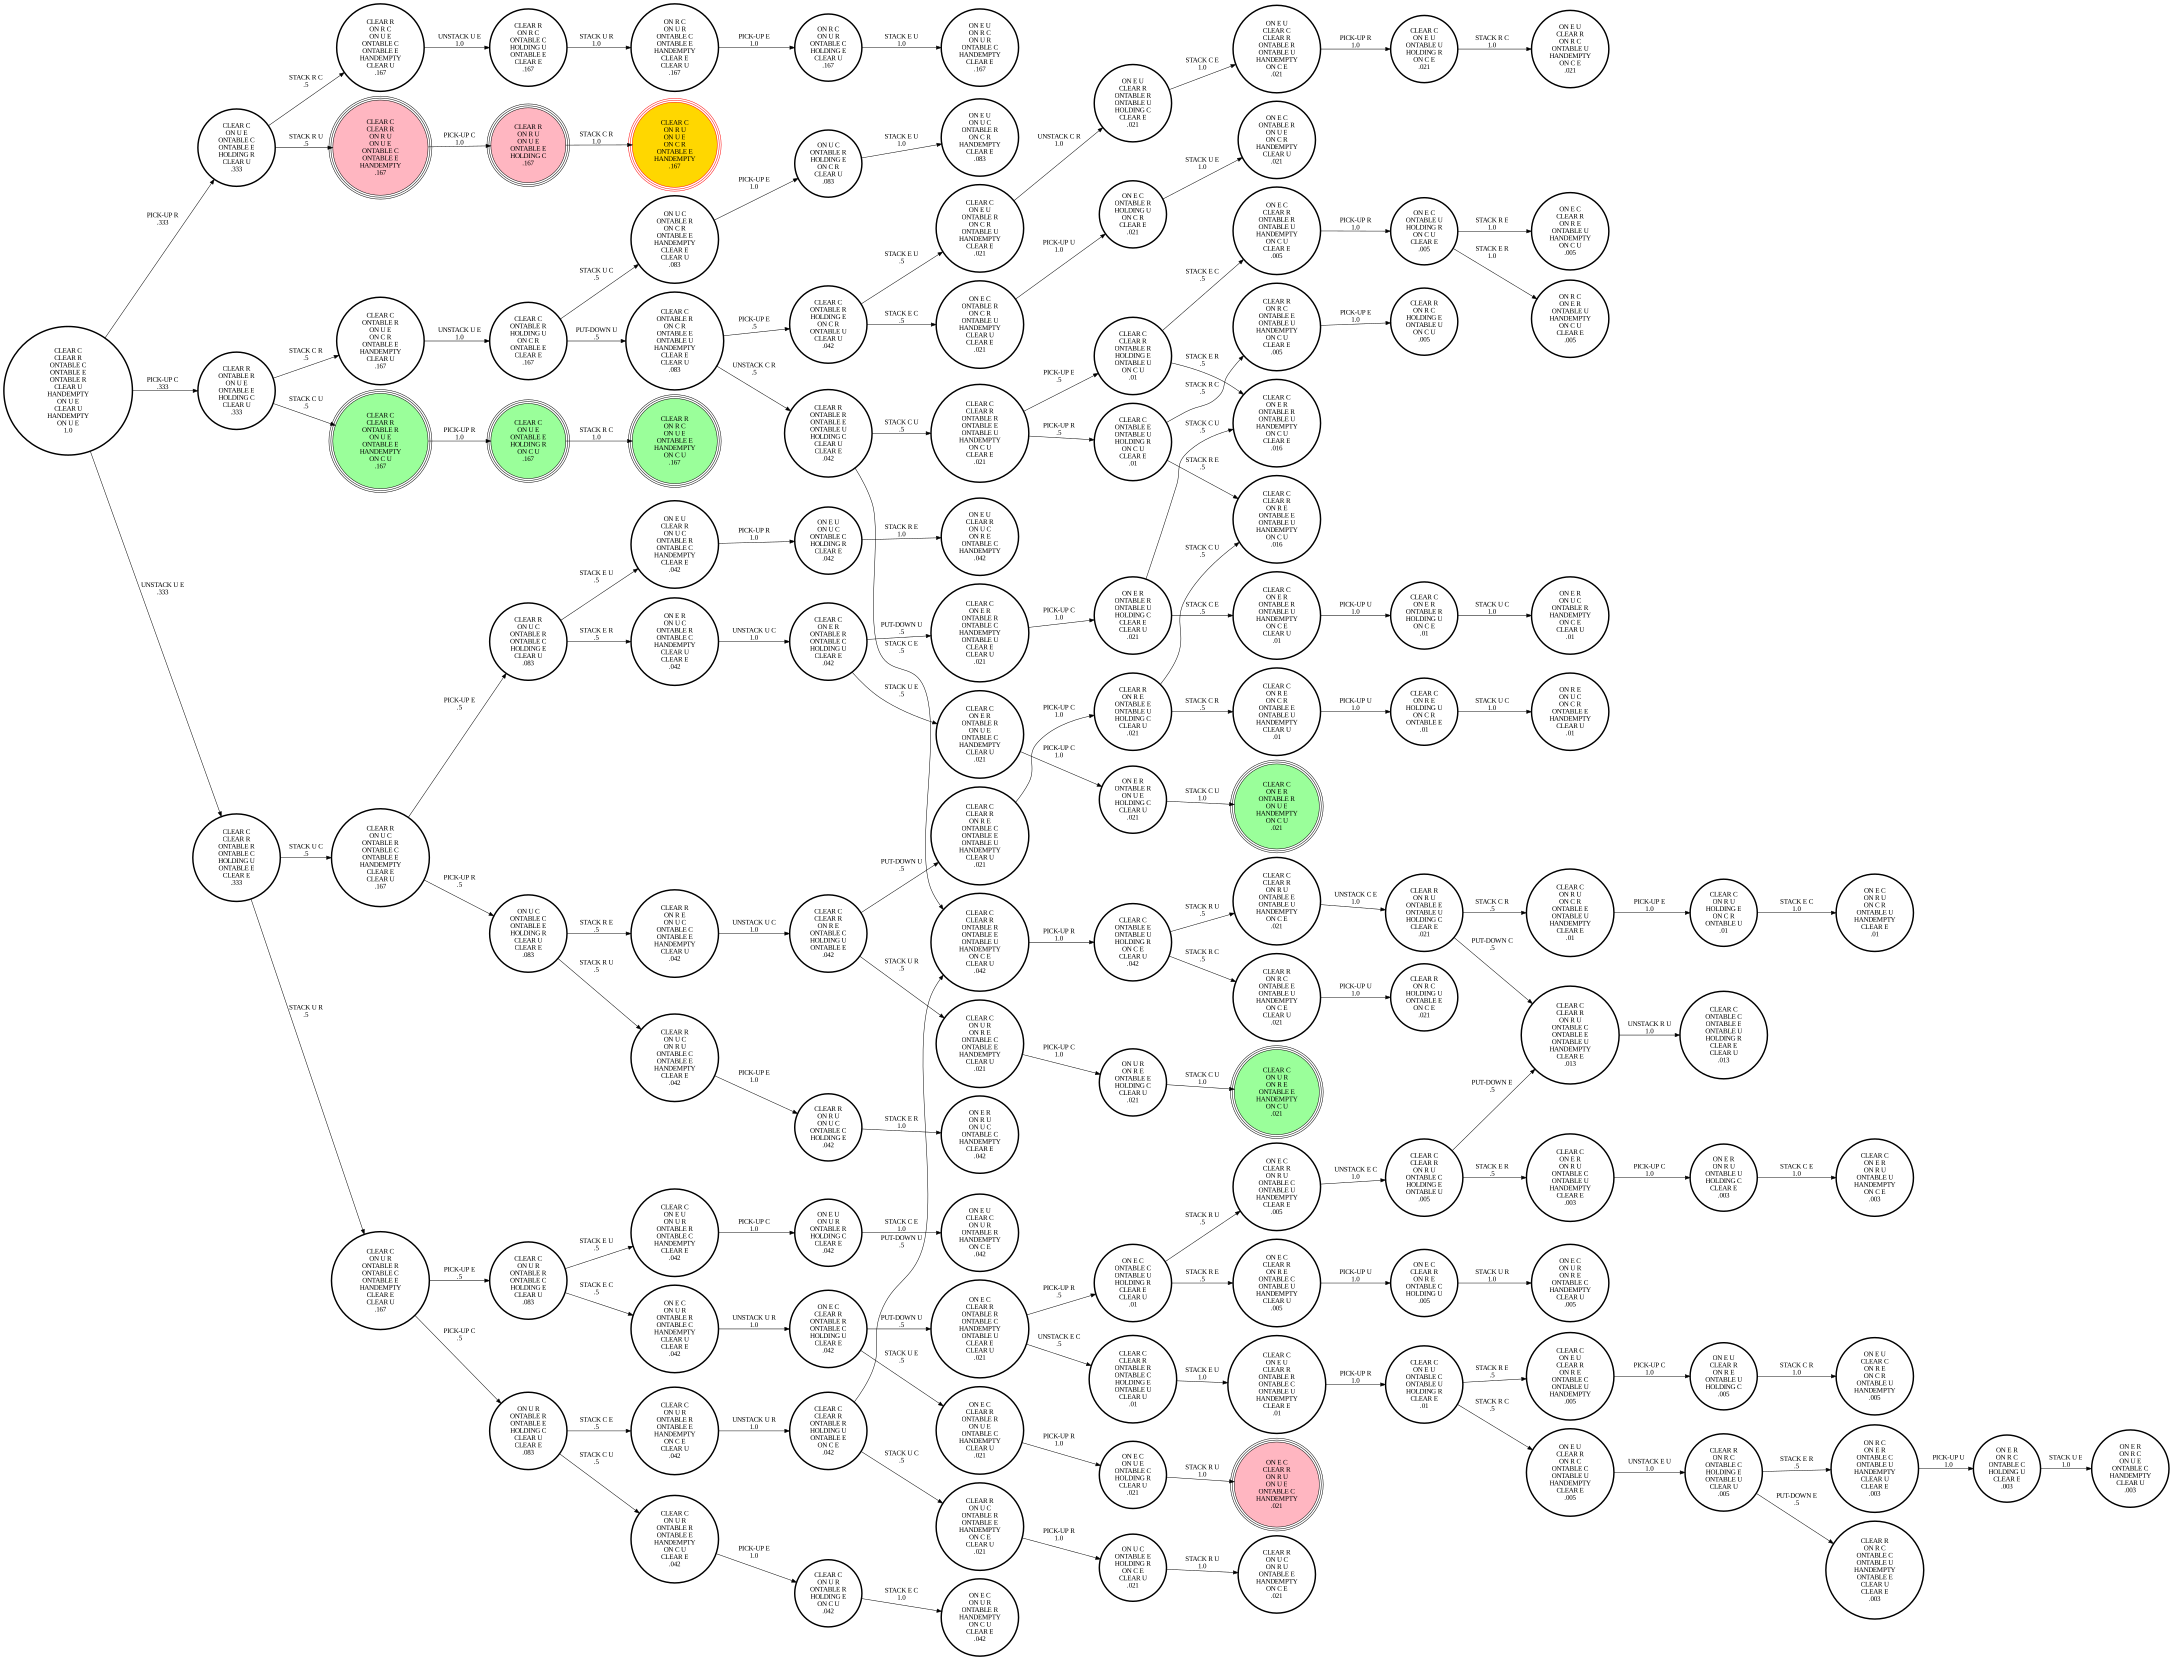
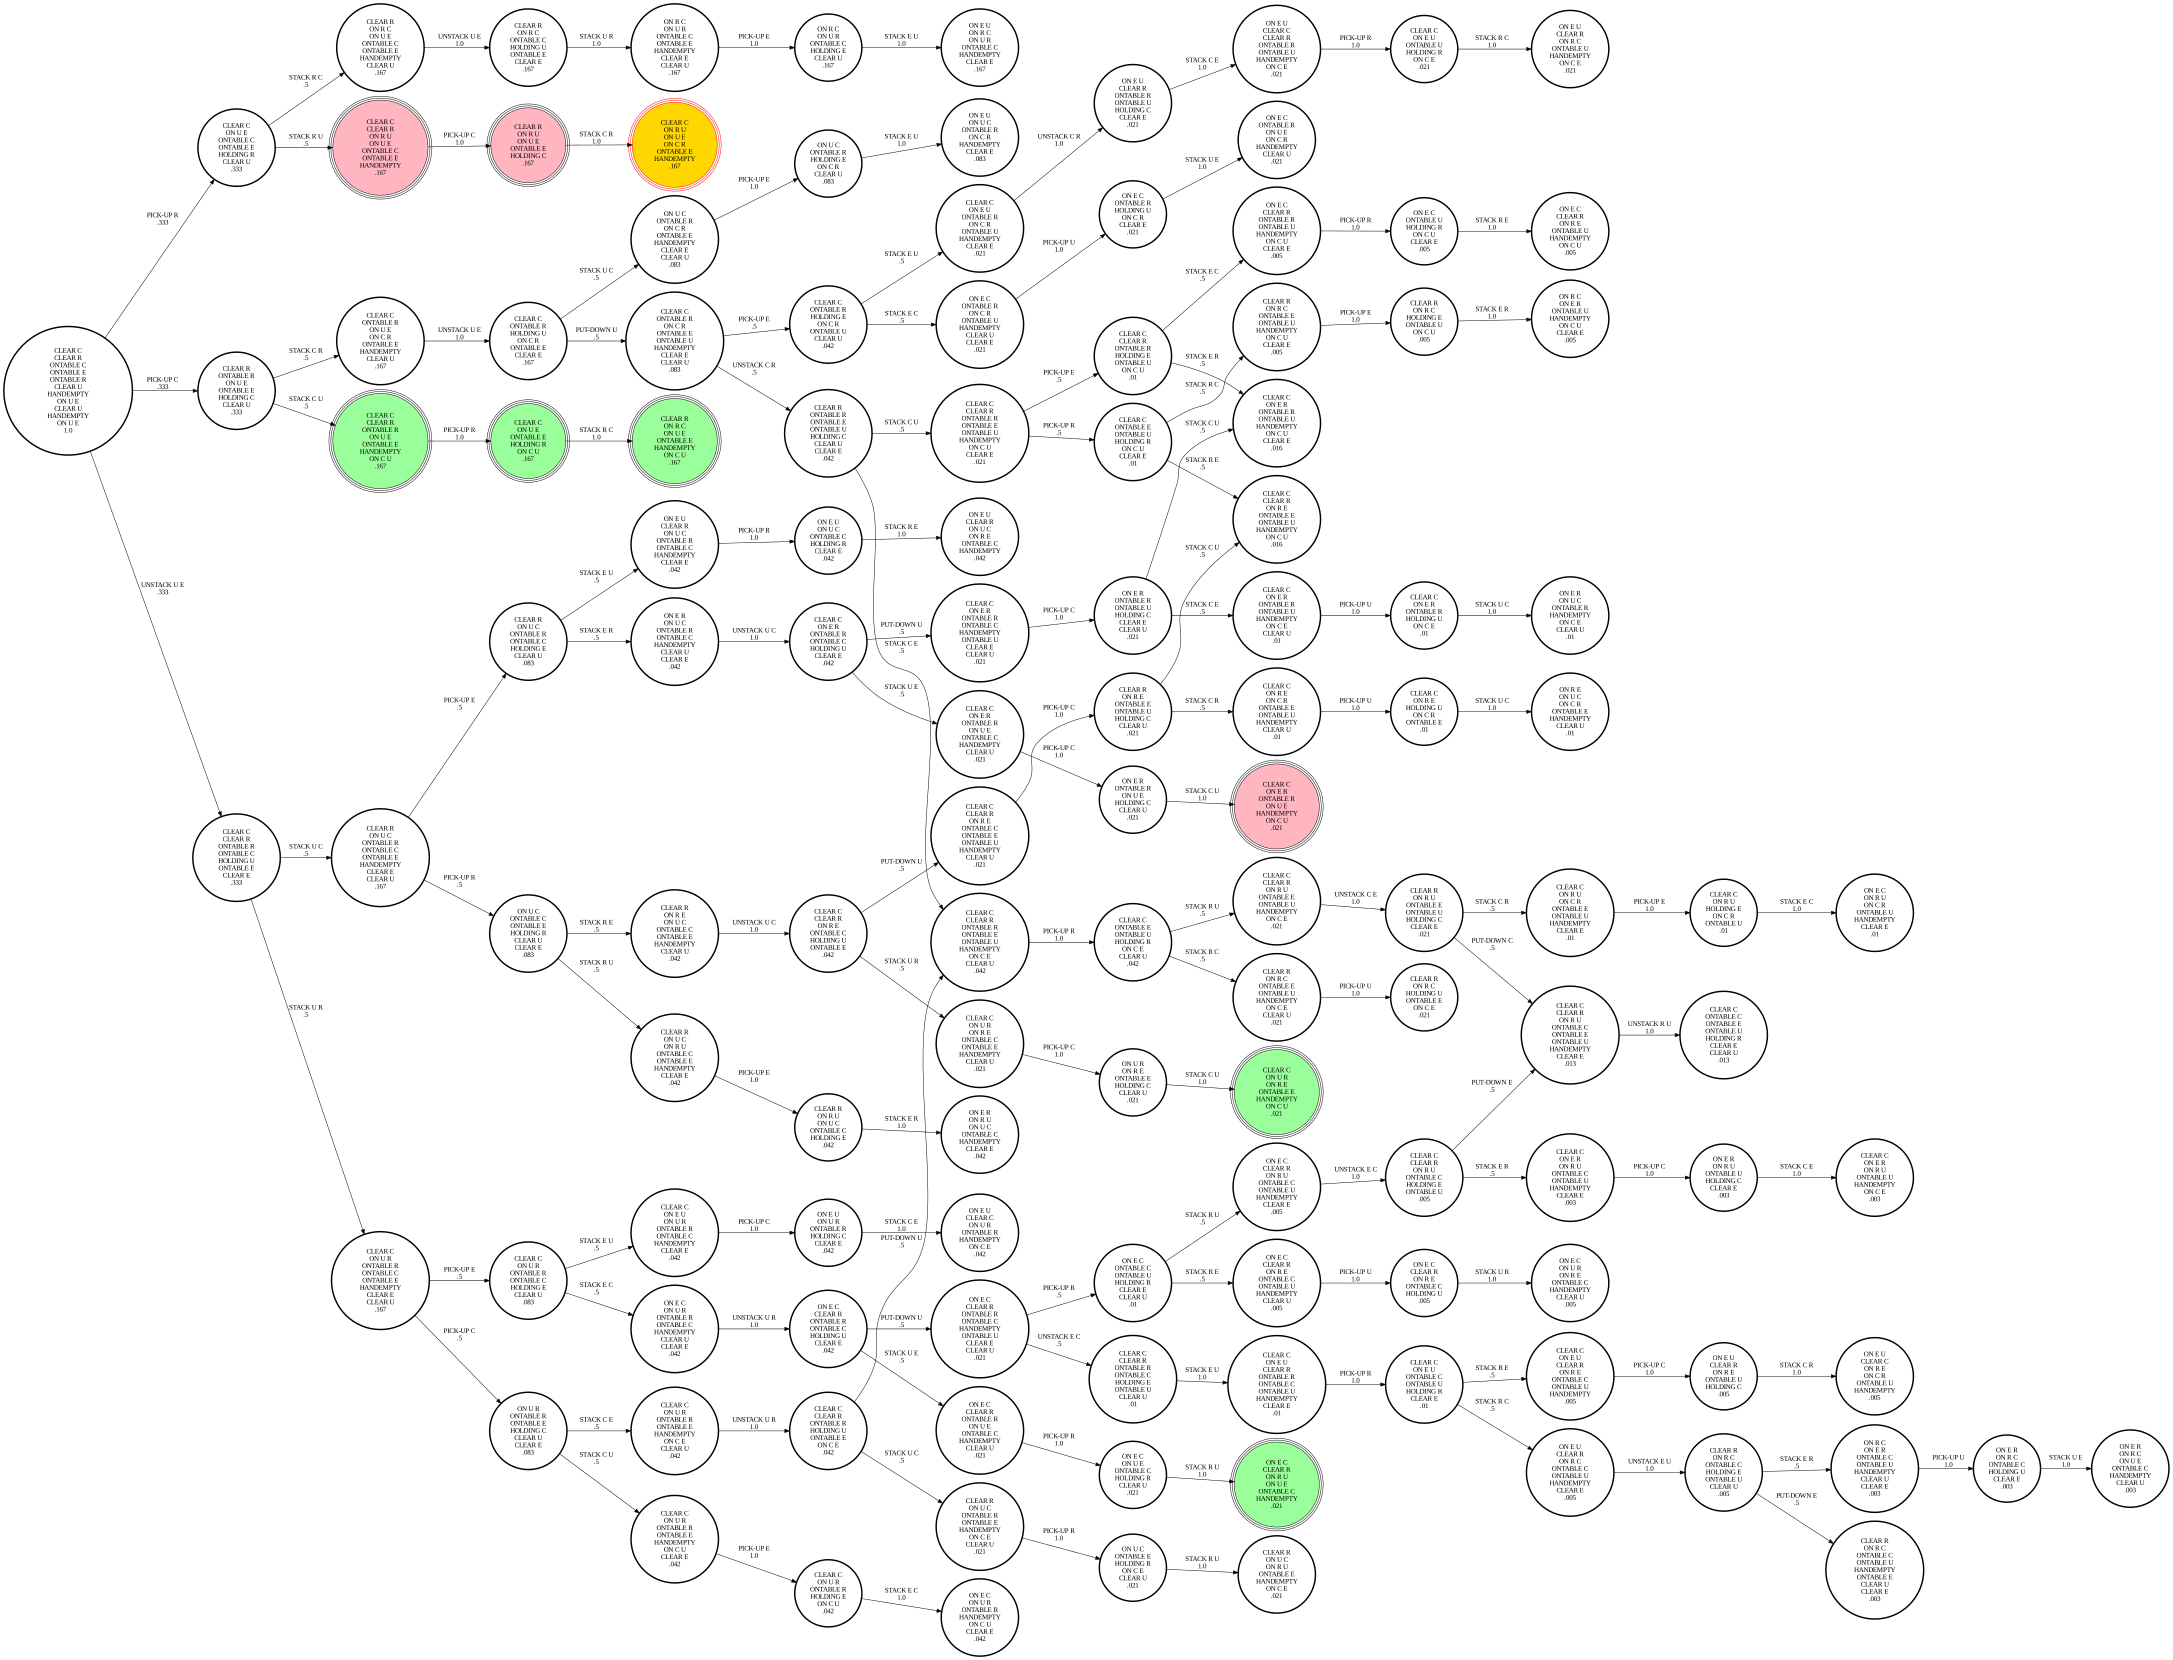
edge "ON E C ONTABLE U HOLDING R ON C U CLEAR E .005" -> "ON R C ON E R ONTABLE U HANDEMPTY ON C U CLEAR E .005": now "CLEAR R ON R C HOLDING E ONTABLE U ON C U .005" -> "ON R C ON E R ONTABLE U HANDEMPTY ON C U CLEAR E .005"
node "CLEAR C ON E R ONTABLE R ON U E HANDEMPTY ON C U .021": fillcolor palegreen1 -> lightpink
node "ON E C CLEAR R ON R U ON U E ONTABLE C HANDEMPTY .021": fillcolor lightpink -> palegreen1
